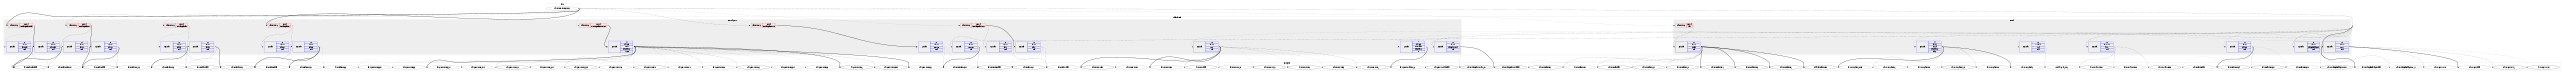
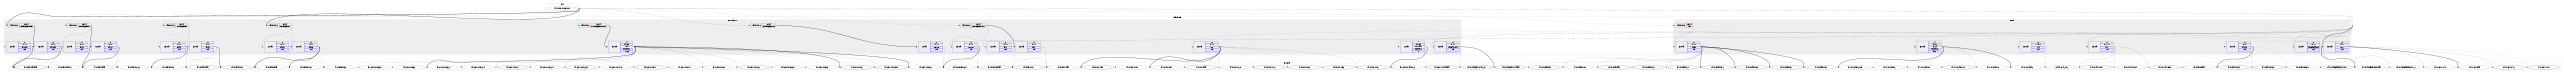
node "dev-exec/rostest-1.13.2": label "dev-exec/rostest-1.13.2" -> "dev-ros/rostest-1.13.2"
